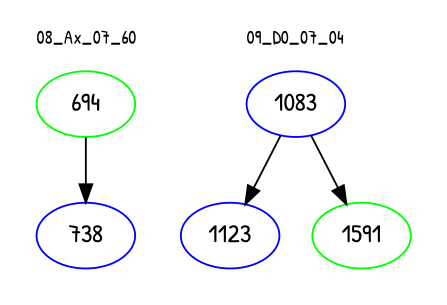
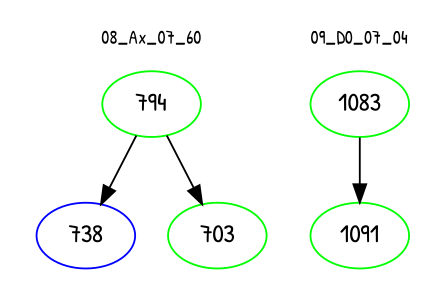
node "694": label "694" -> "794"
node "1083": color blue -> green
node "703": added
node "1123": removed
node "1591": label "1591" -> "1091"
